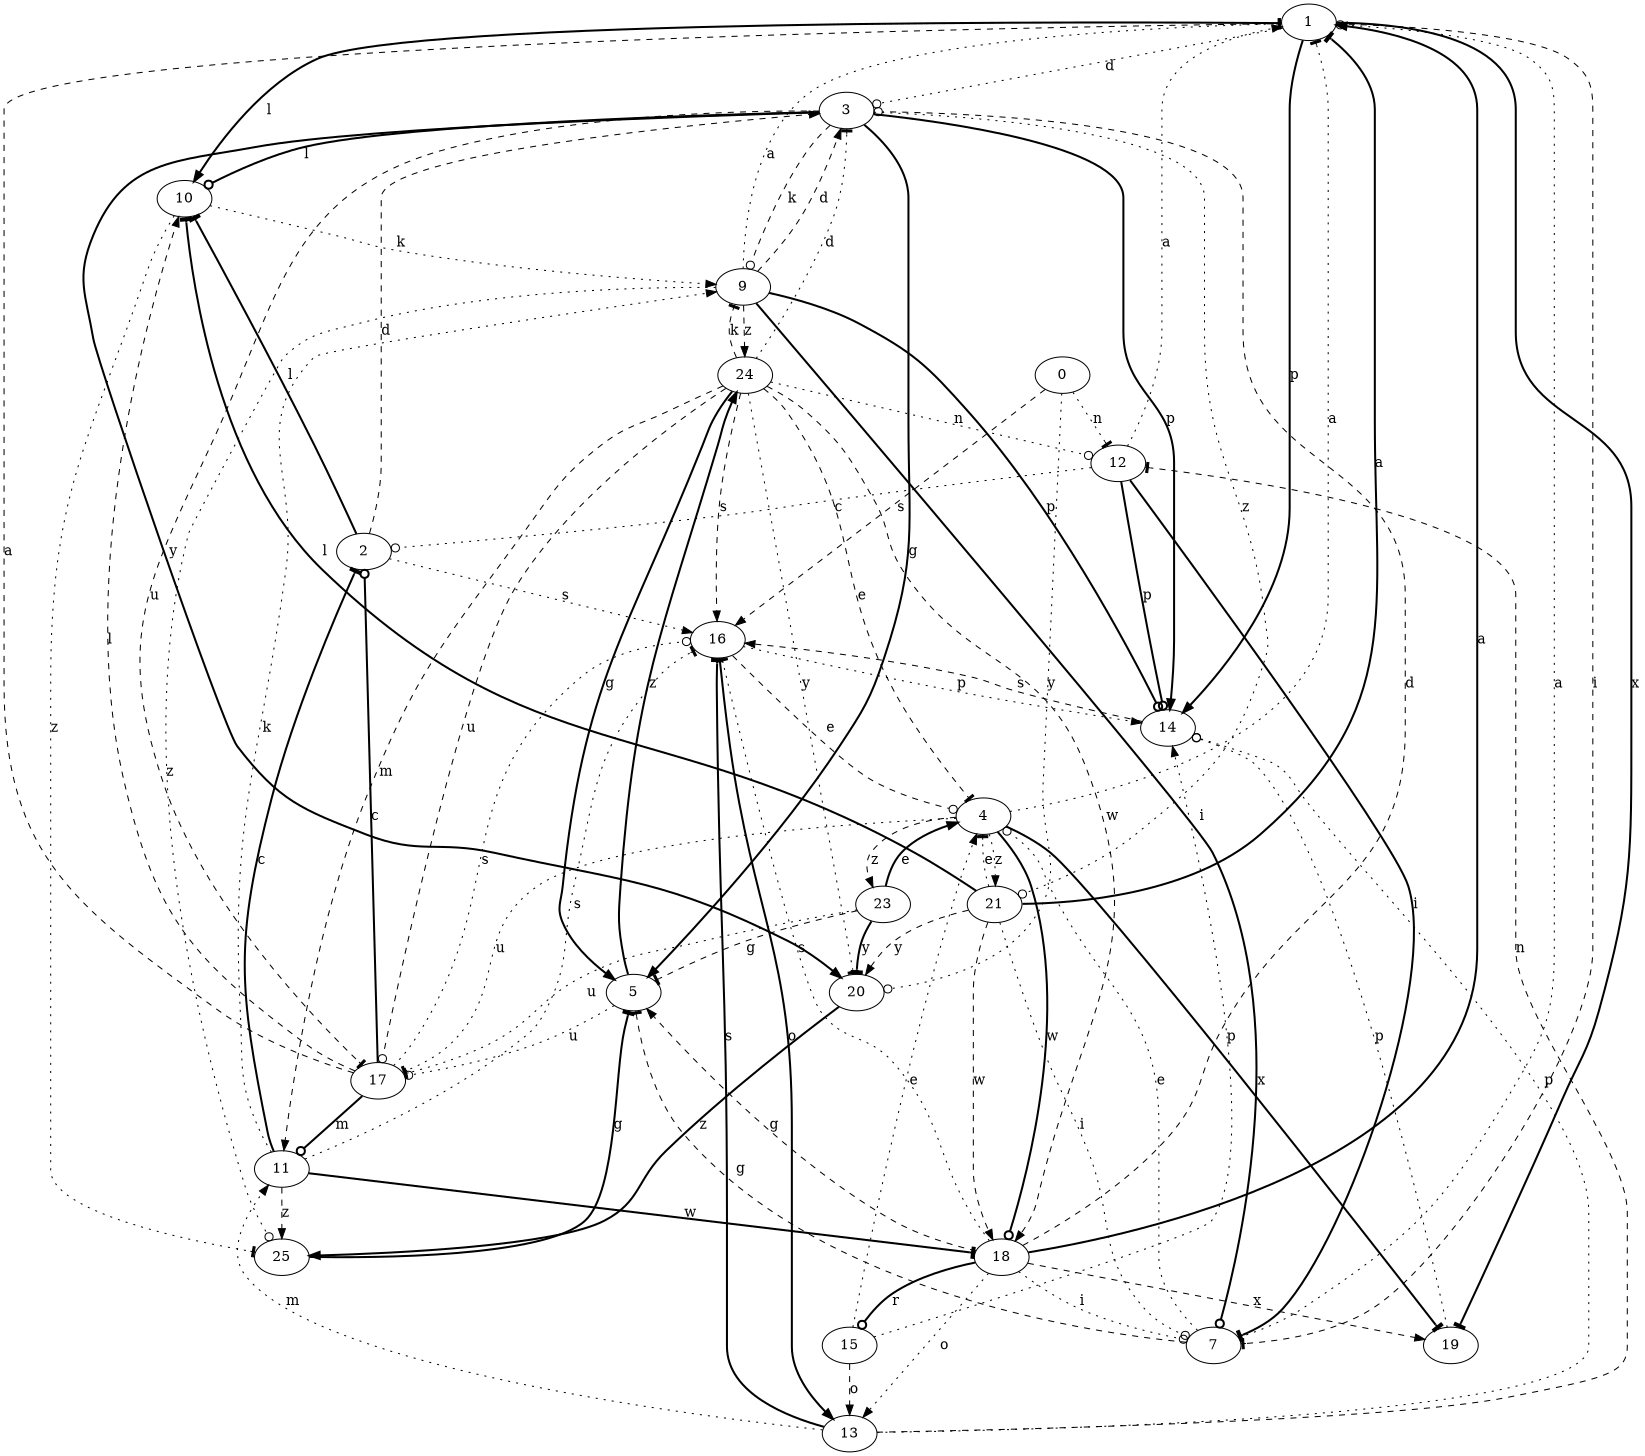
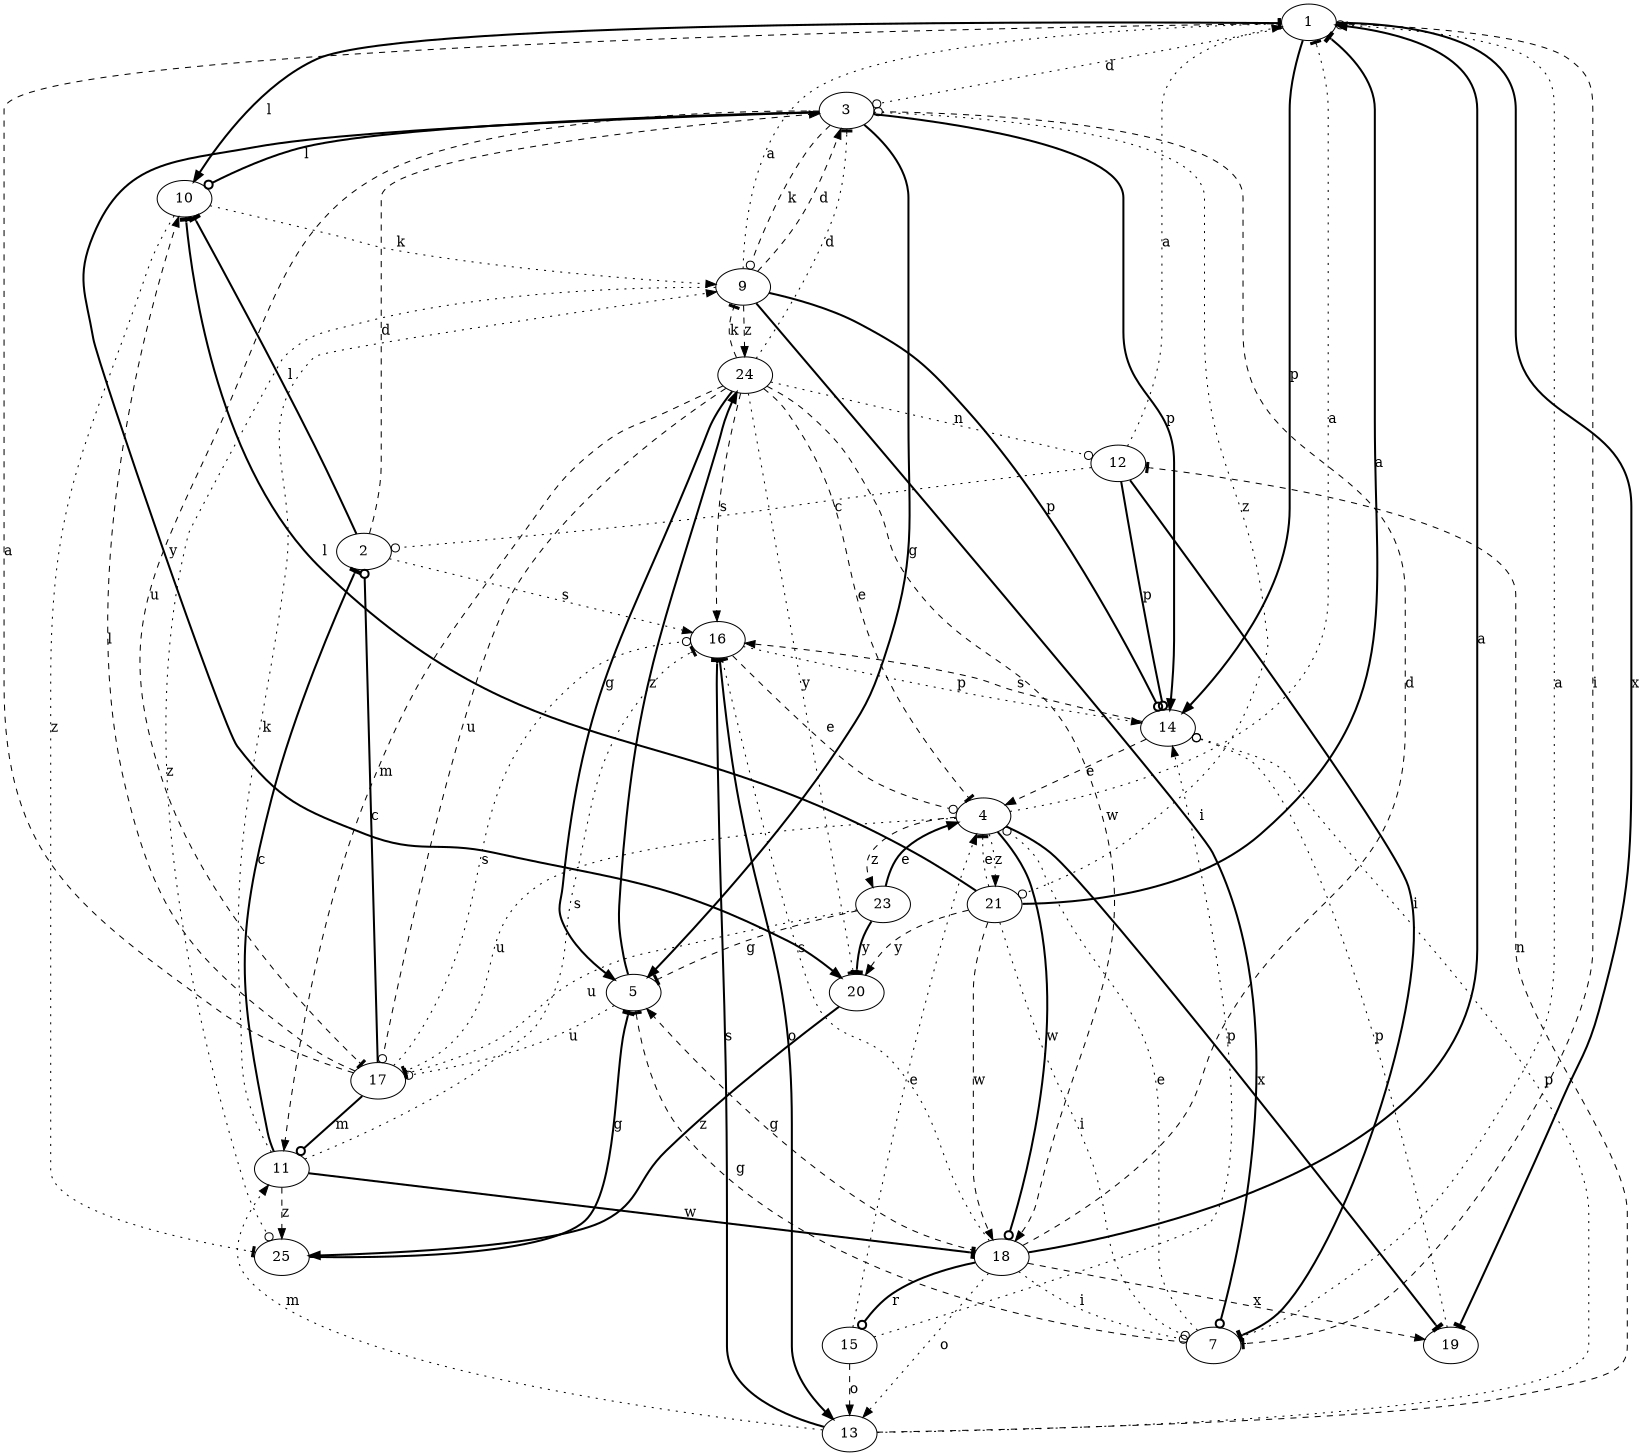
node "0": removed
edge "14" -> "4": added, label "e"
